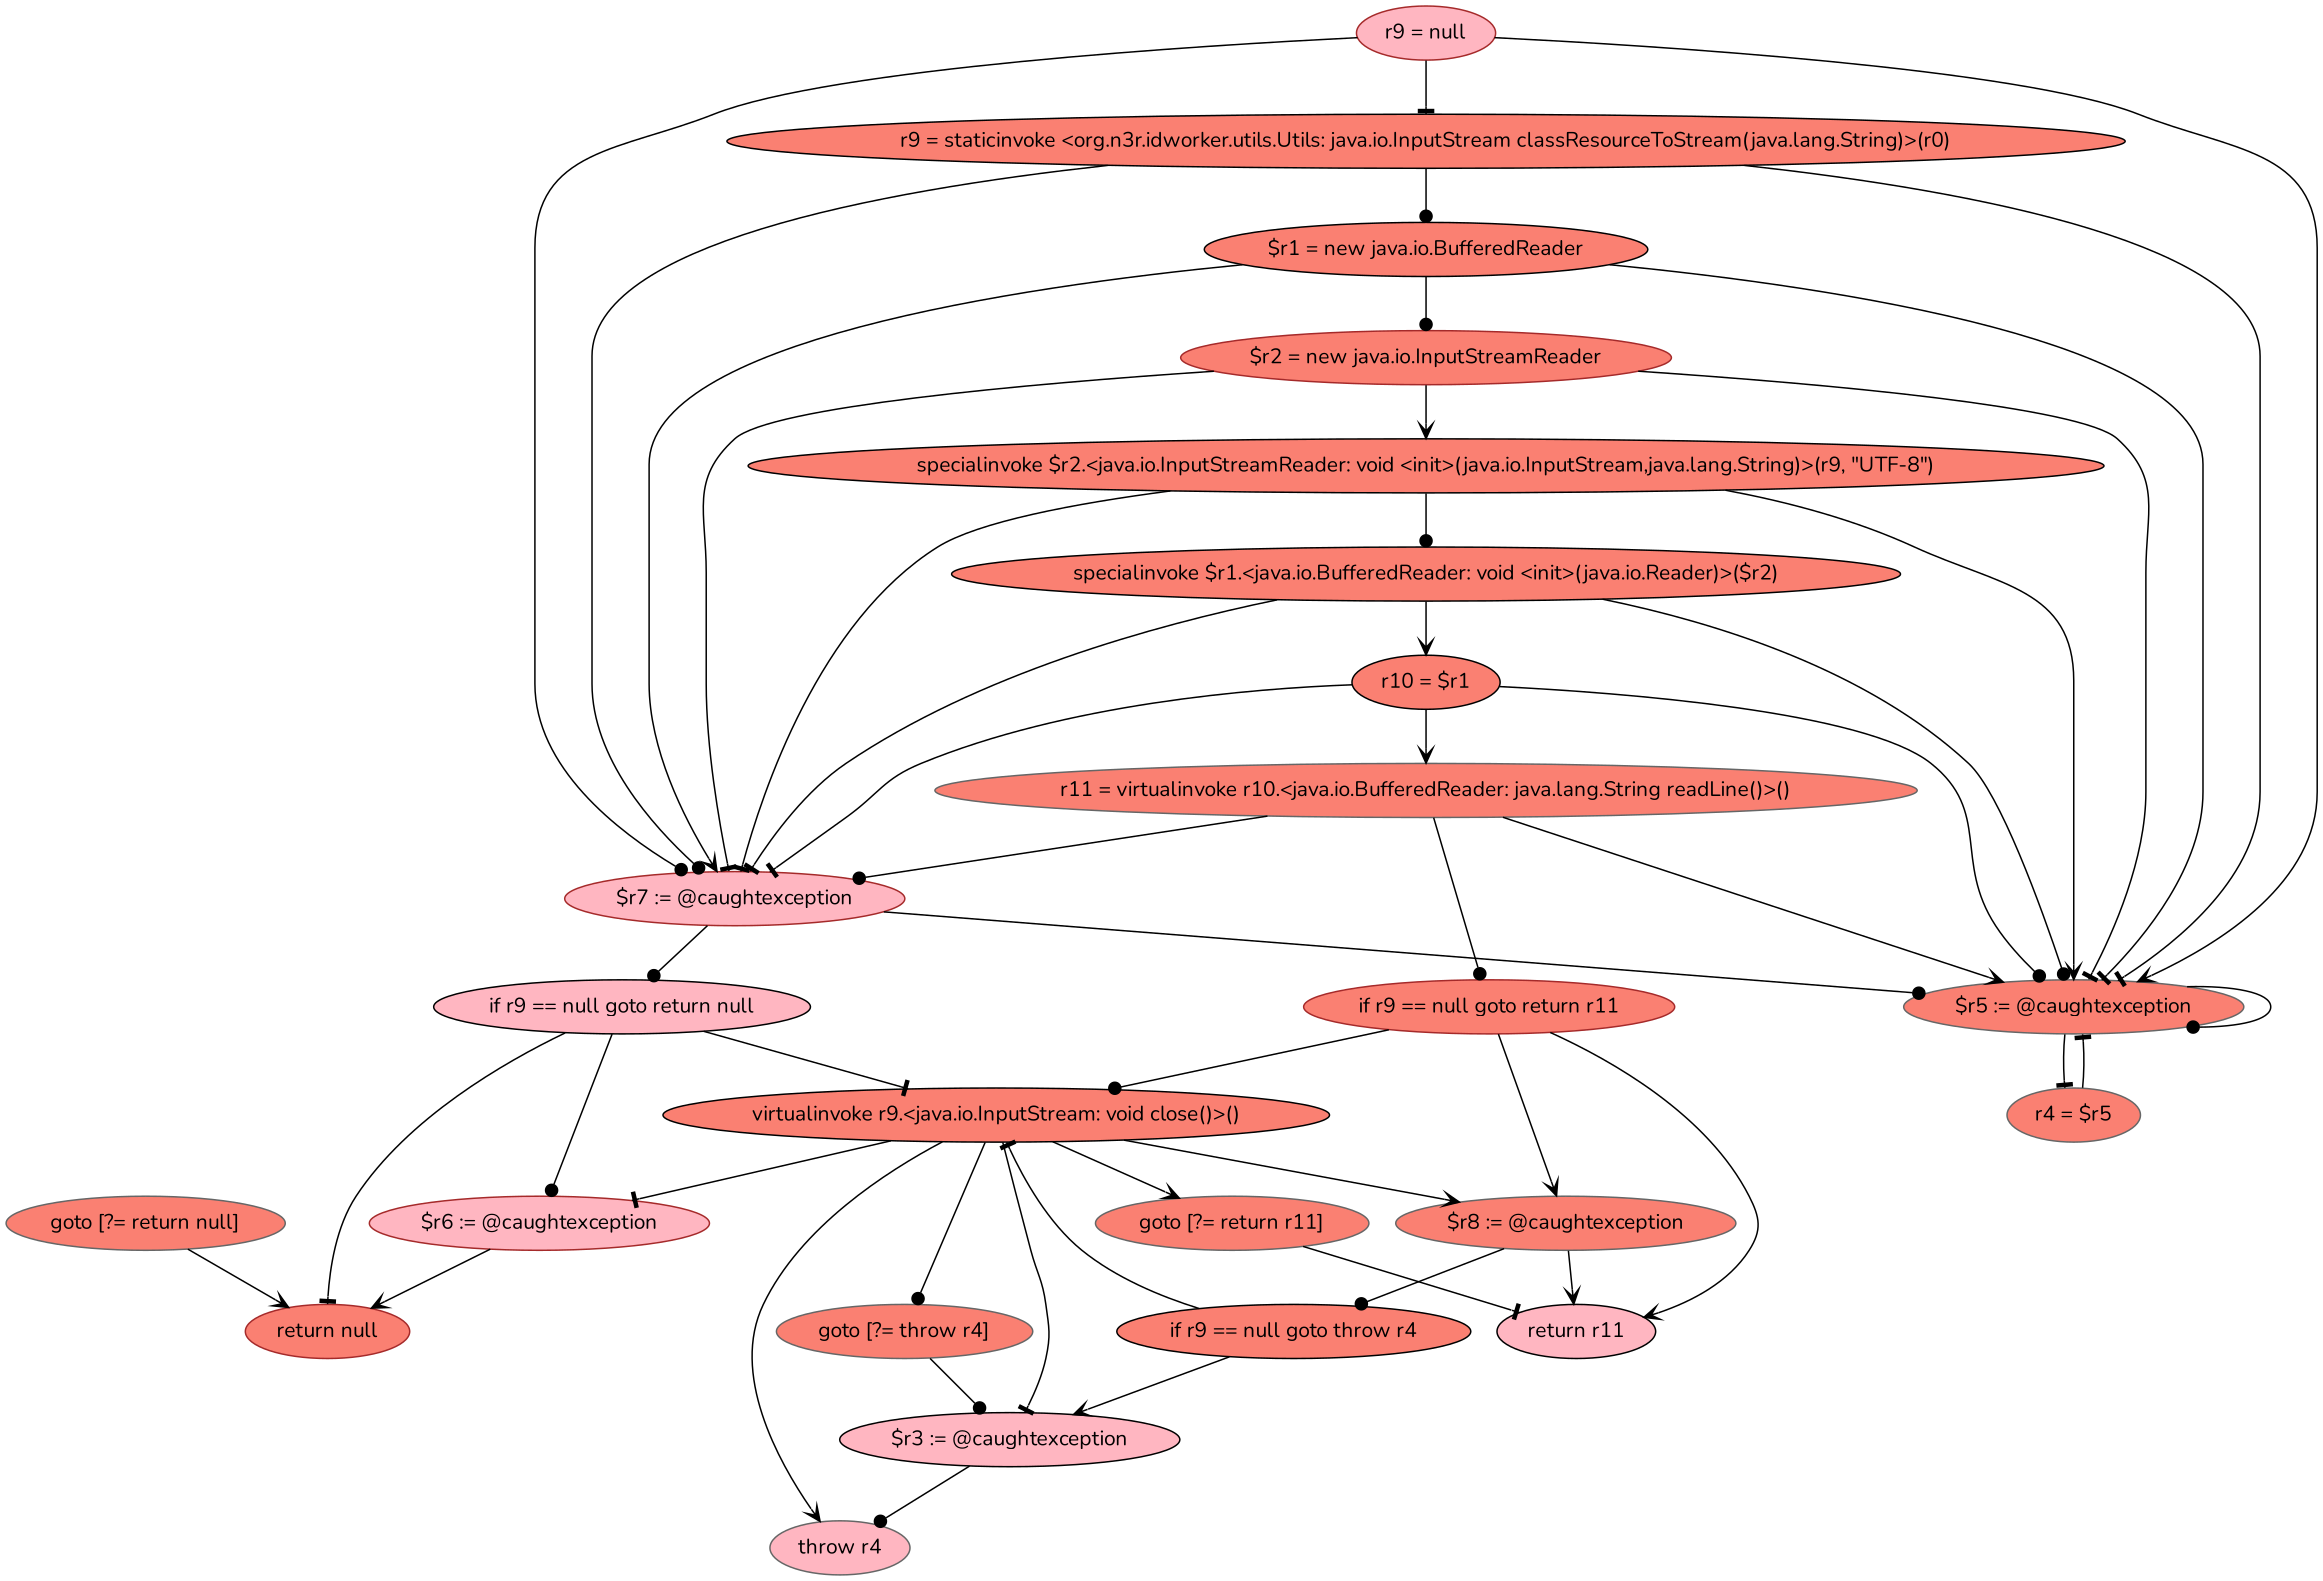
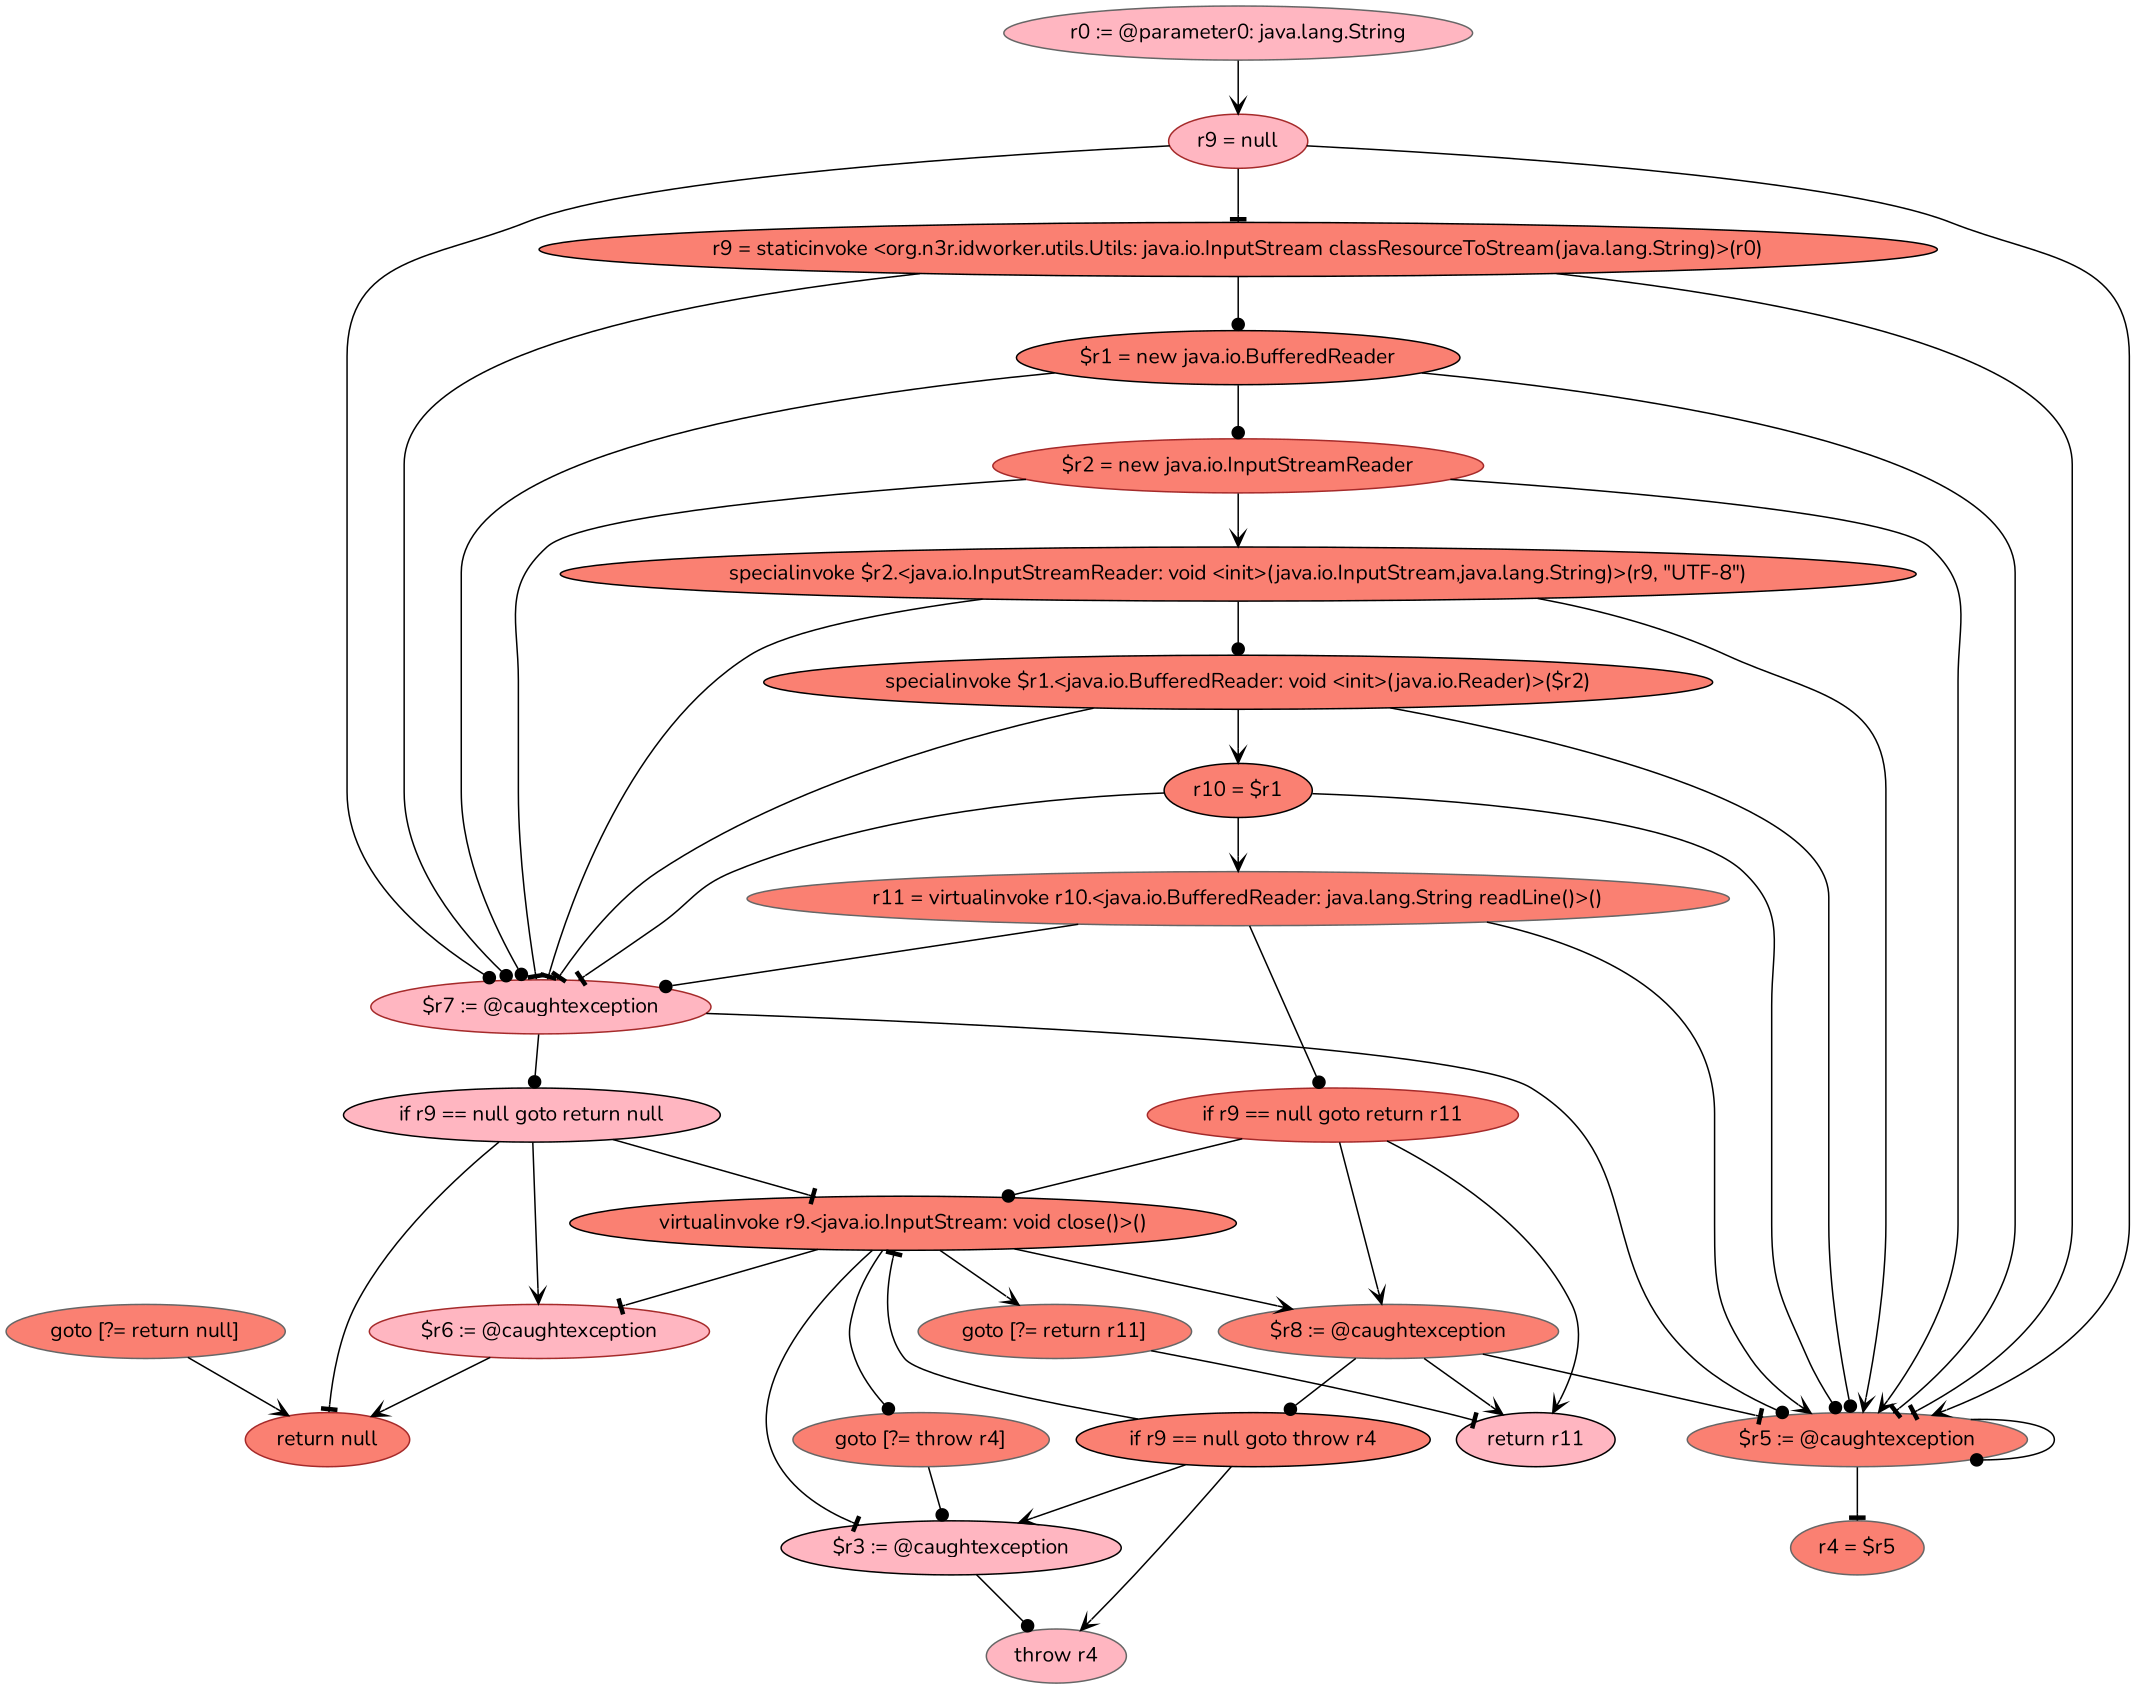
node "r0 := @parameter0: java.lang.String": added
edge "$r1 = new java.io.BufferedReader" -> "$r7 := @caughtexception": arrowhead vee -> dot
edge "$r2 = new java.io.InputStreamReader" -> "$r5 := @caughtexception": arrowhead tee -> vee
edge "r4 = $r5" -> "$r5 := @caughtexception": now "$r8 := @caughtexception" -> "$r5 := @caughtexception"
edge "if r9 == null goto return null" -> "$r6 := @caughtexception": arrowhead dot -> vee
edge "virtualinvoke r9.<java.io.InputStream: void close()>()" -> "throw r4": now "if r9 == null goto throw r4" -> "throw r4"
